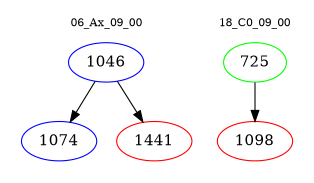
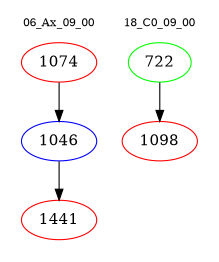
node "725": label "725" -> "722"
edge "1046" -> "1074": reversed
node "1074": color blue -> red
